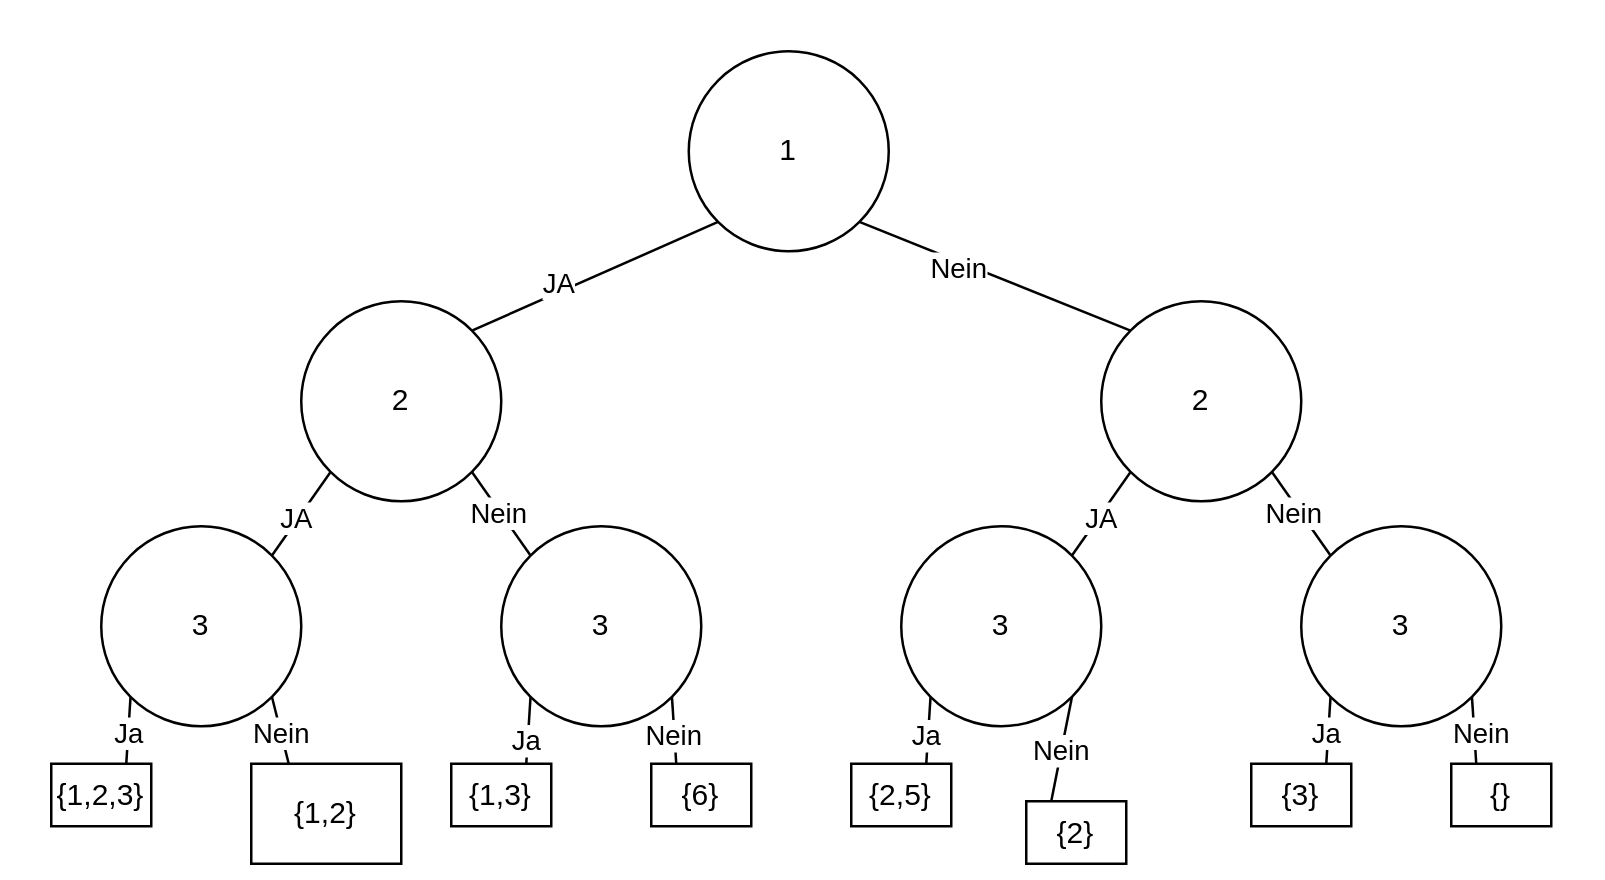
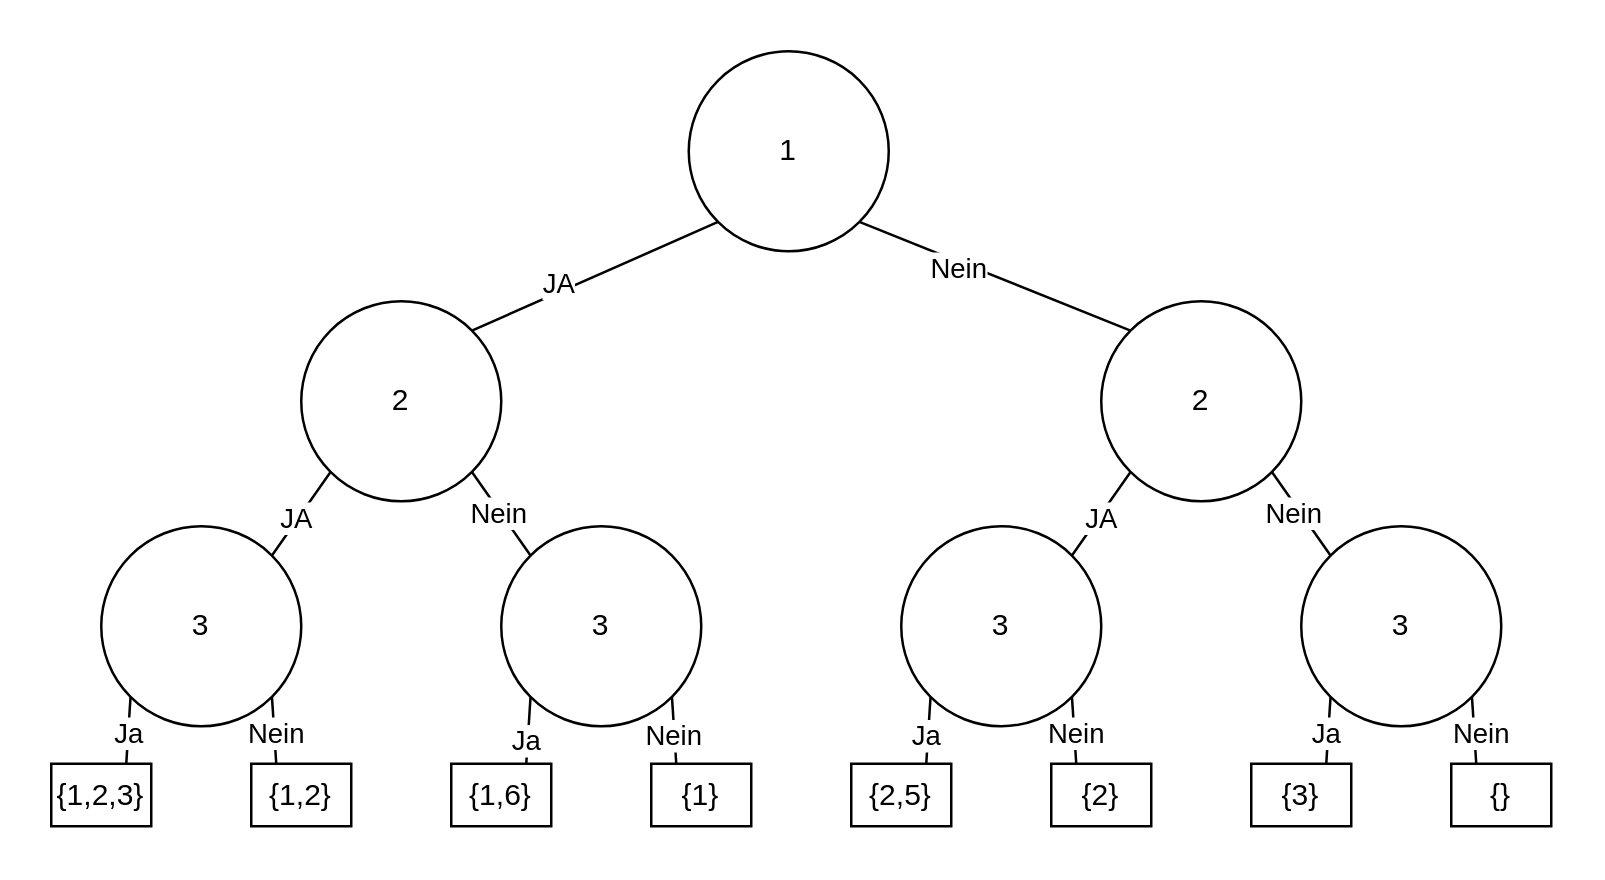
node "{1,3}": label "{1,3}" -> "{1,6}"
node "{6}": label "{6}" -> "{1}"
node "{1,2}": size 150x100 -> 100x63
node "{2}": moved (1076, 833) -> (1101, 795)
